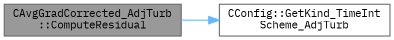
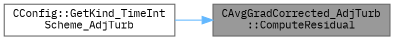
edge "CAvgGradCorrected_AdjTurb ::ComputeResidual" -> "CConfig::GetKind_TimeInt Scheme_AdjTurb": reversed
